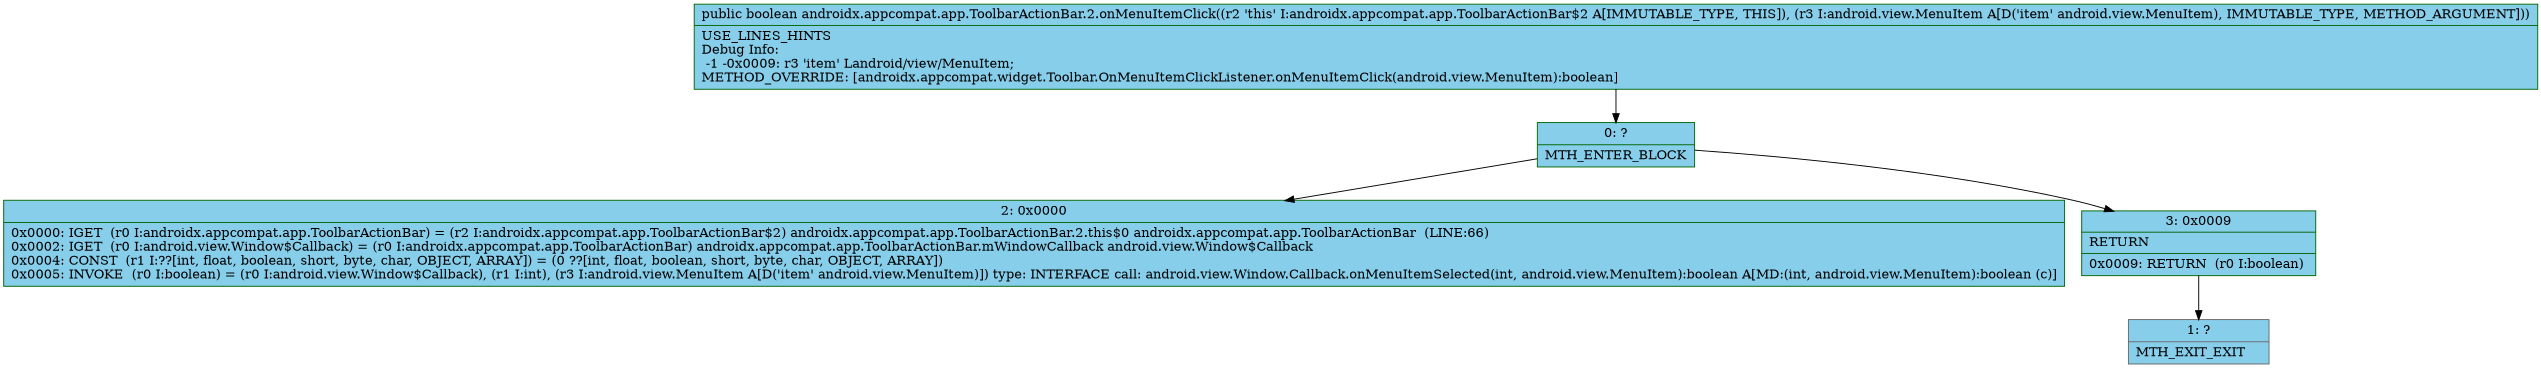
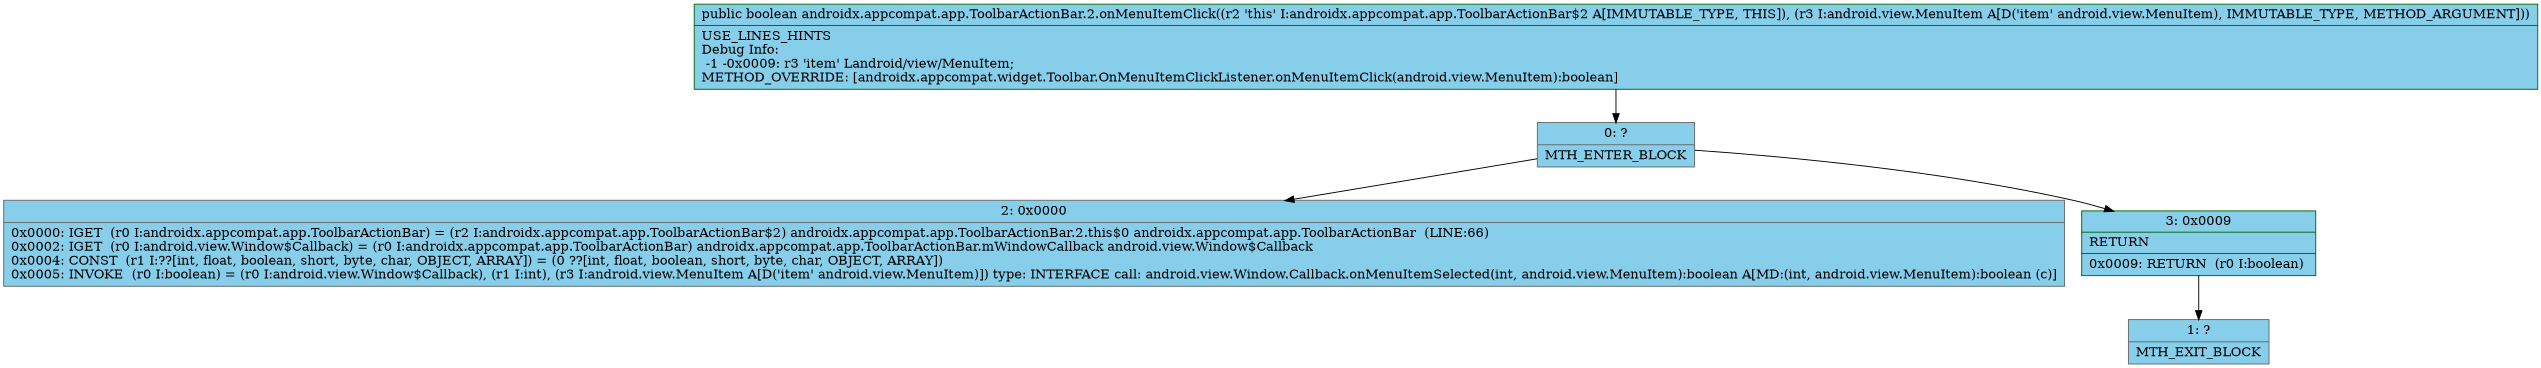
node "0: ?": color darkgreen -> gray40
node "2: 0x0000": color darkgreen -> gray40
node "1: ?": text "MTH_EXIT_EXIT" -> "MTH_EXIT_BLOCK"
